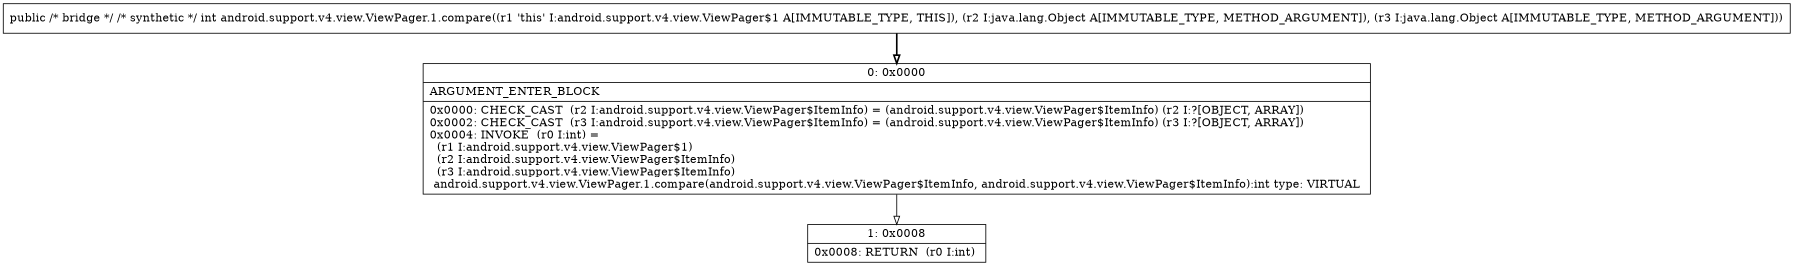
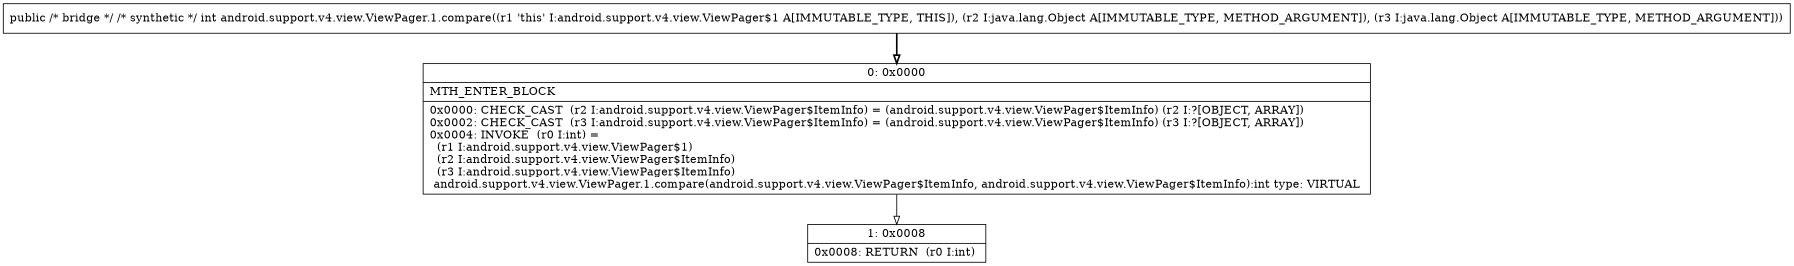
node "0: 0x0000": text "ARGUMENT_ENTER_BLOCK" -> "MTH_ENTER_BLOCK"
